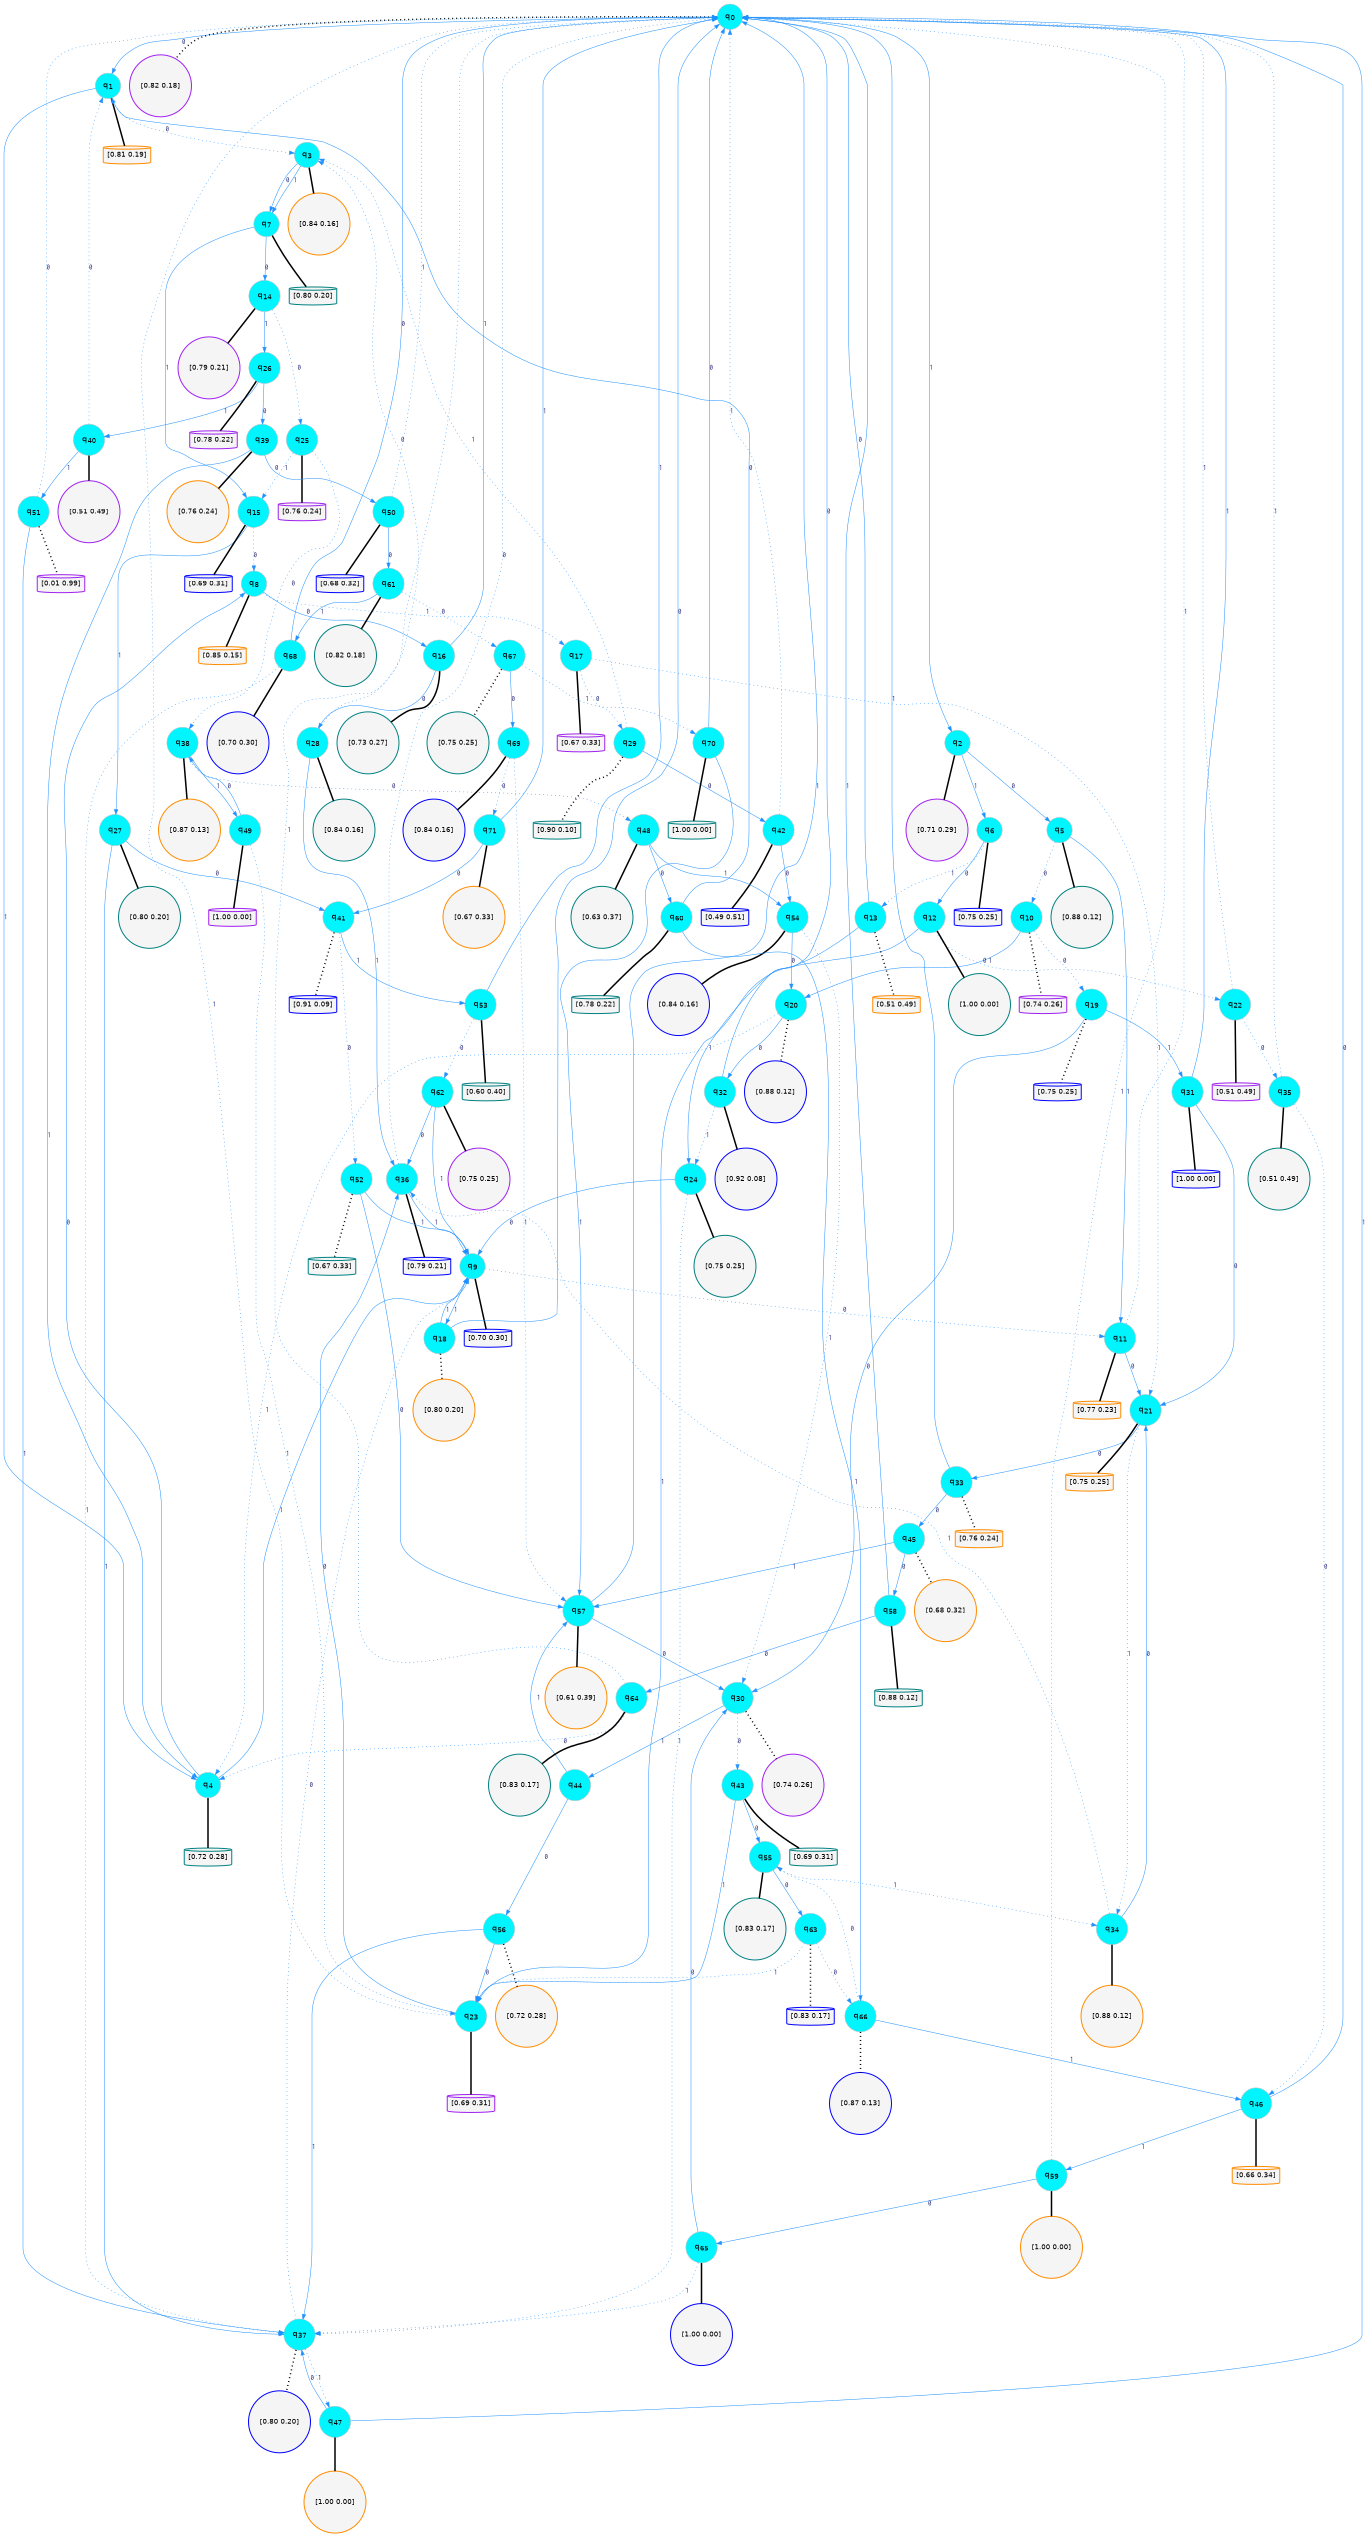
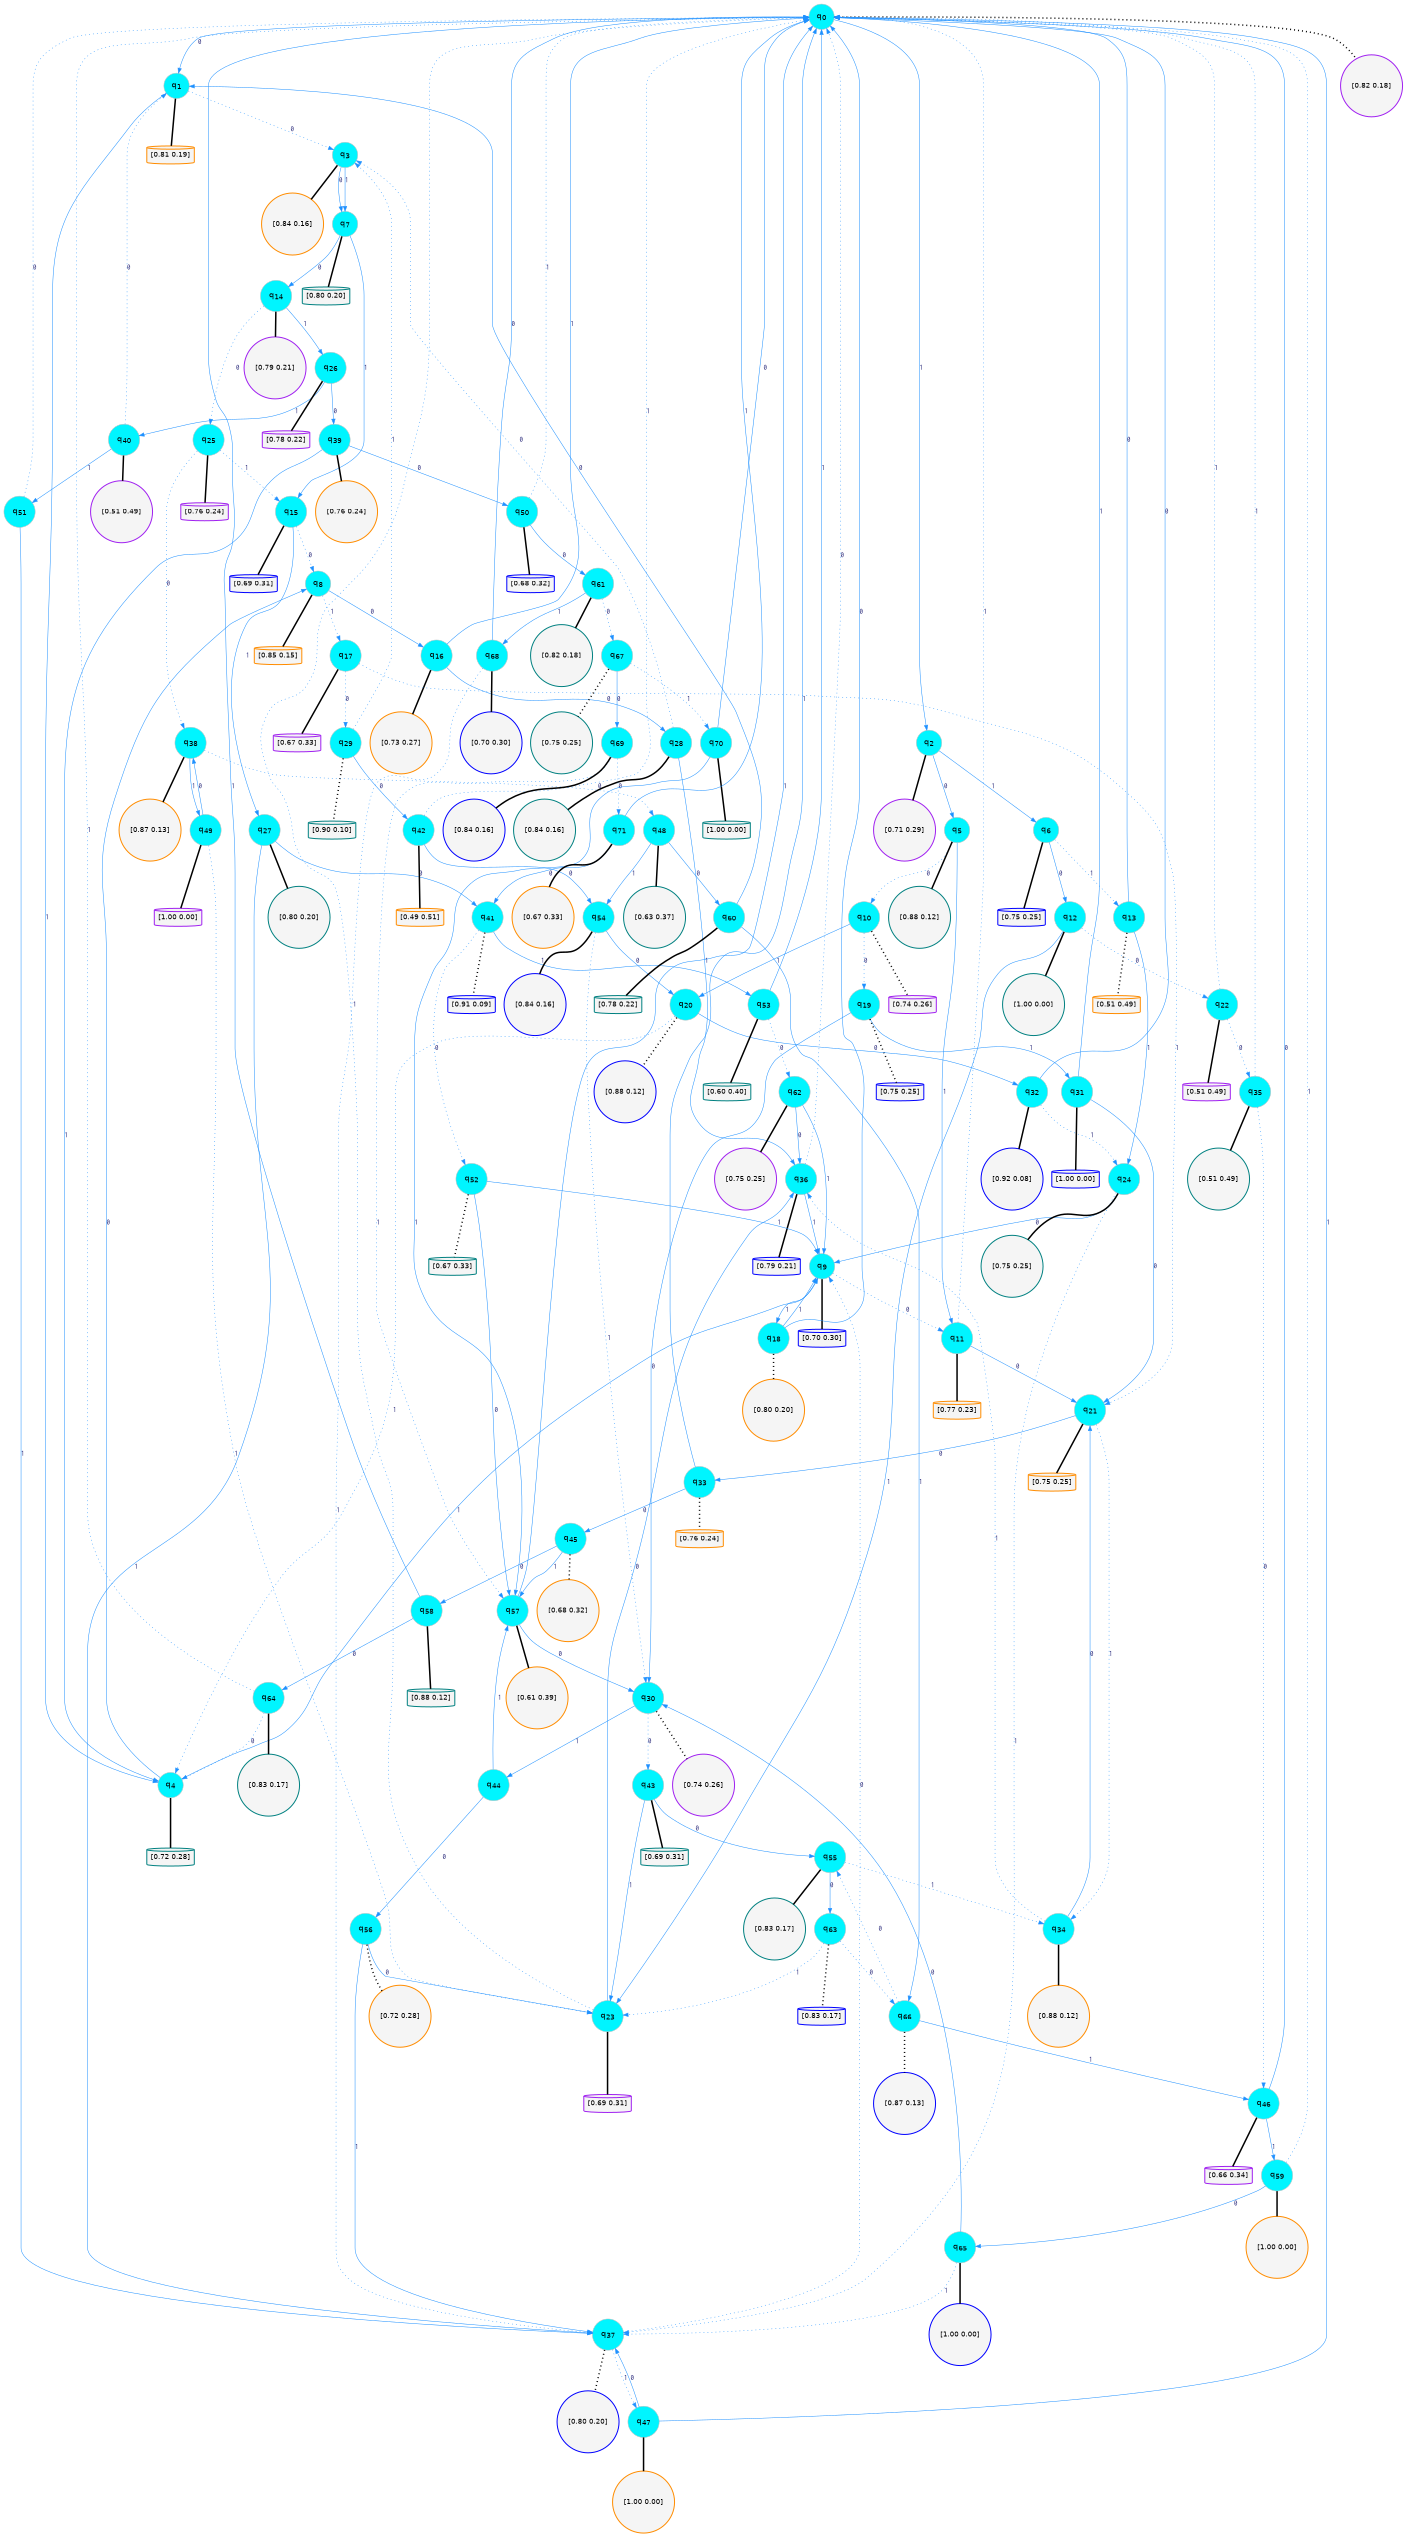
node "[0.01 0.99]": removed
node "[0.73 0.27]": color teal -> darkorange
node "[0.49 0.51]": color blue -> darkorange
node "[0.66 0.34]": color darkorange -> purple
